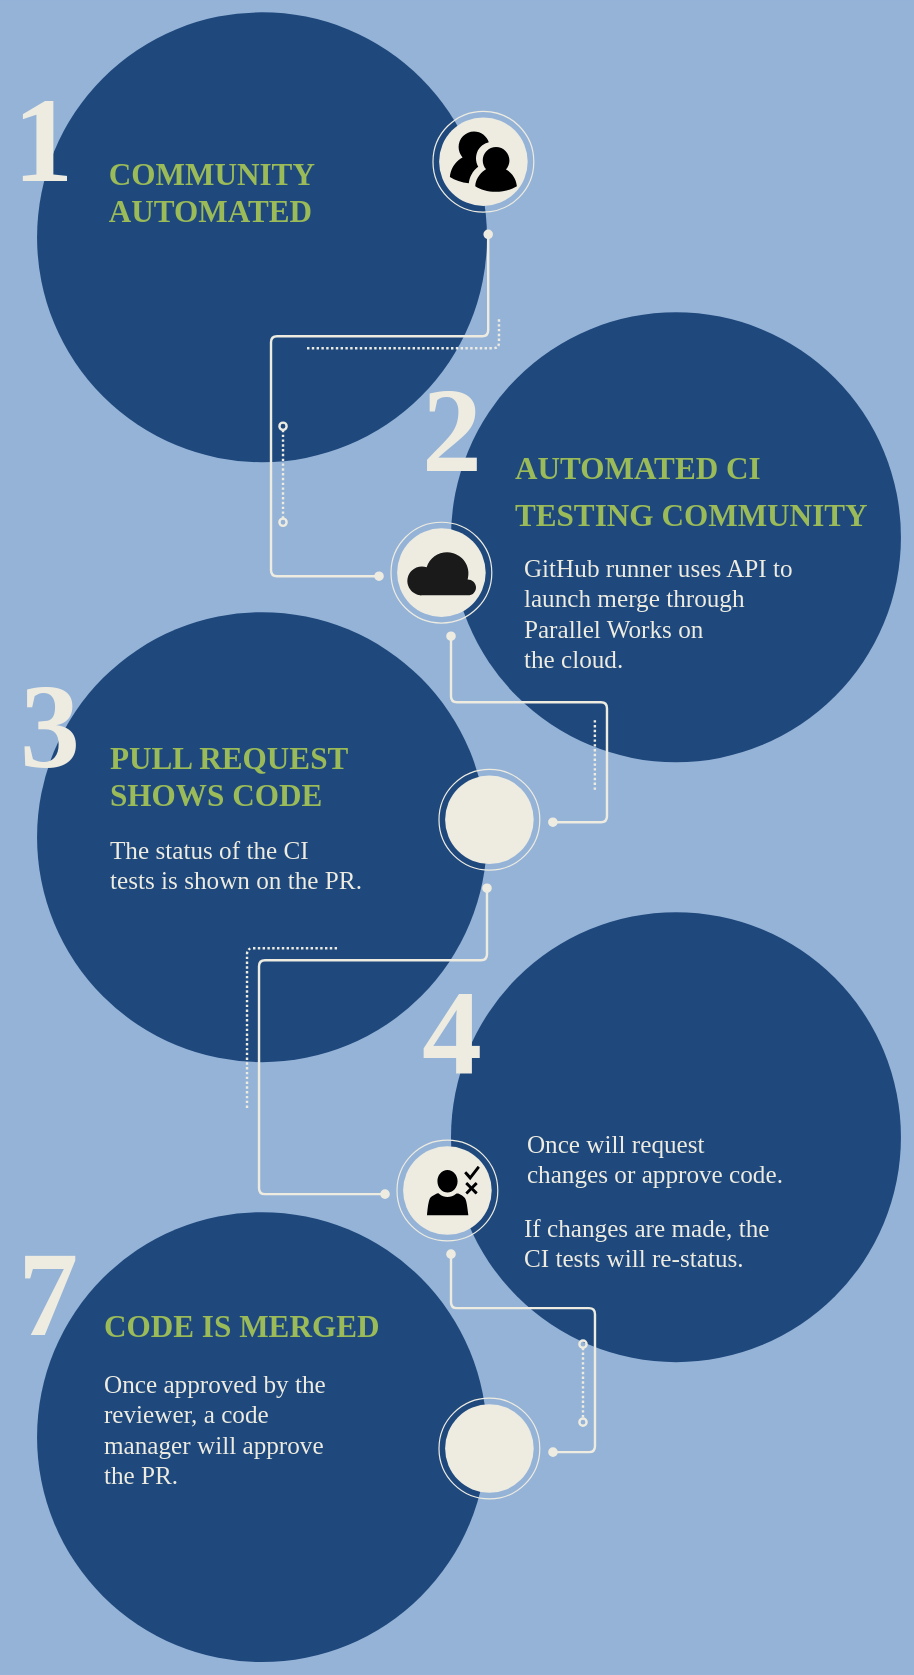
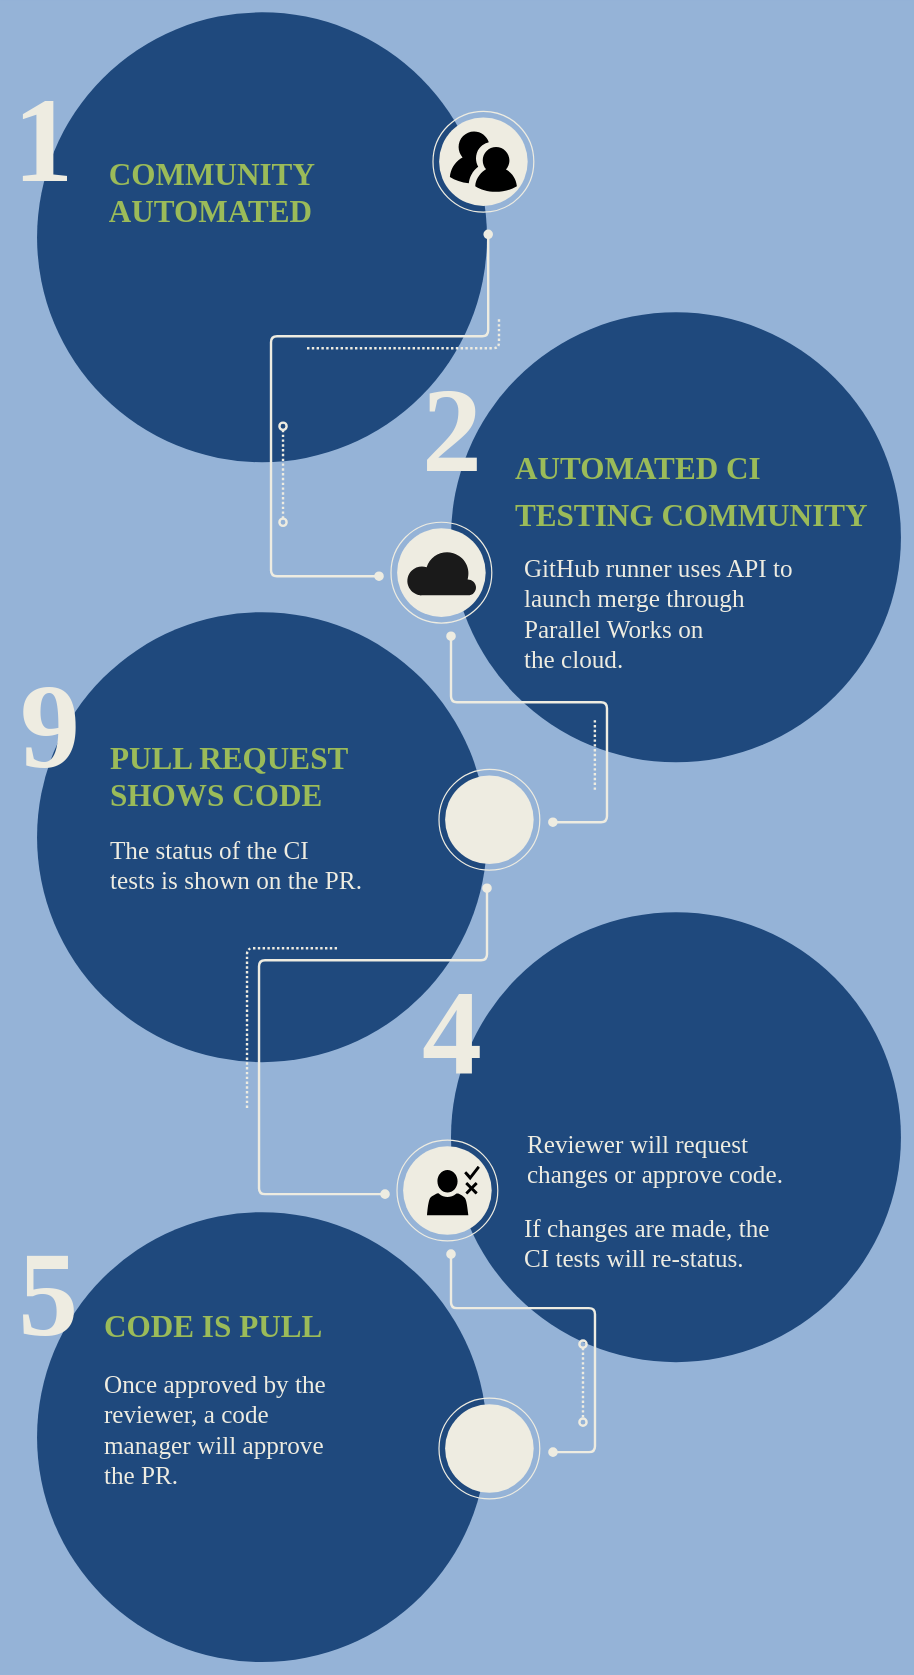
node "3": label "3" -> "9"
node "Once will request changes or approve code.": label "Once will request changes or approve code." -> "Reviewer will request changes or approve code."
node "7": label "7" -> "5"
node "CODE IS MERGED": label "CODE IS MERGED" -> "CODE IS PULL"
